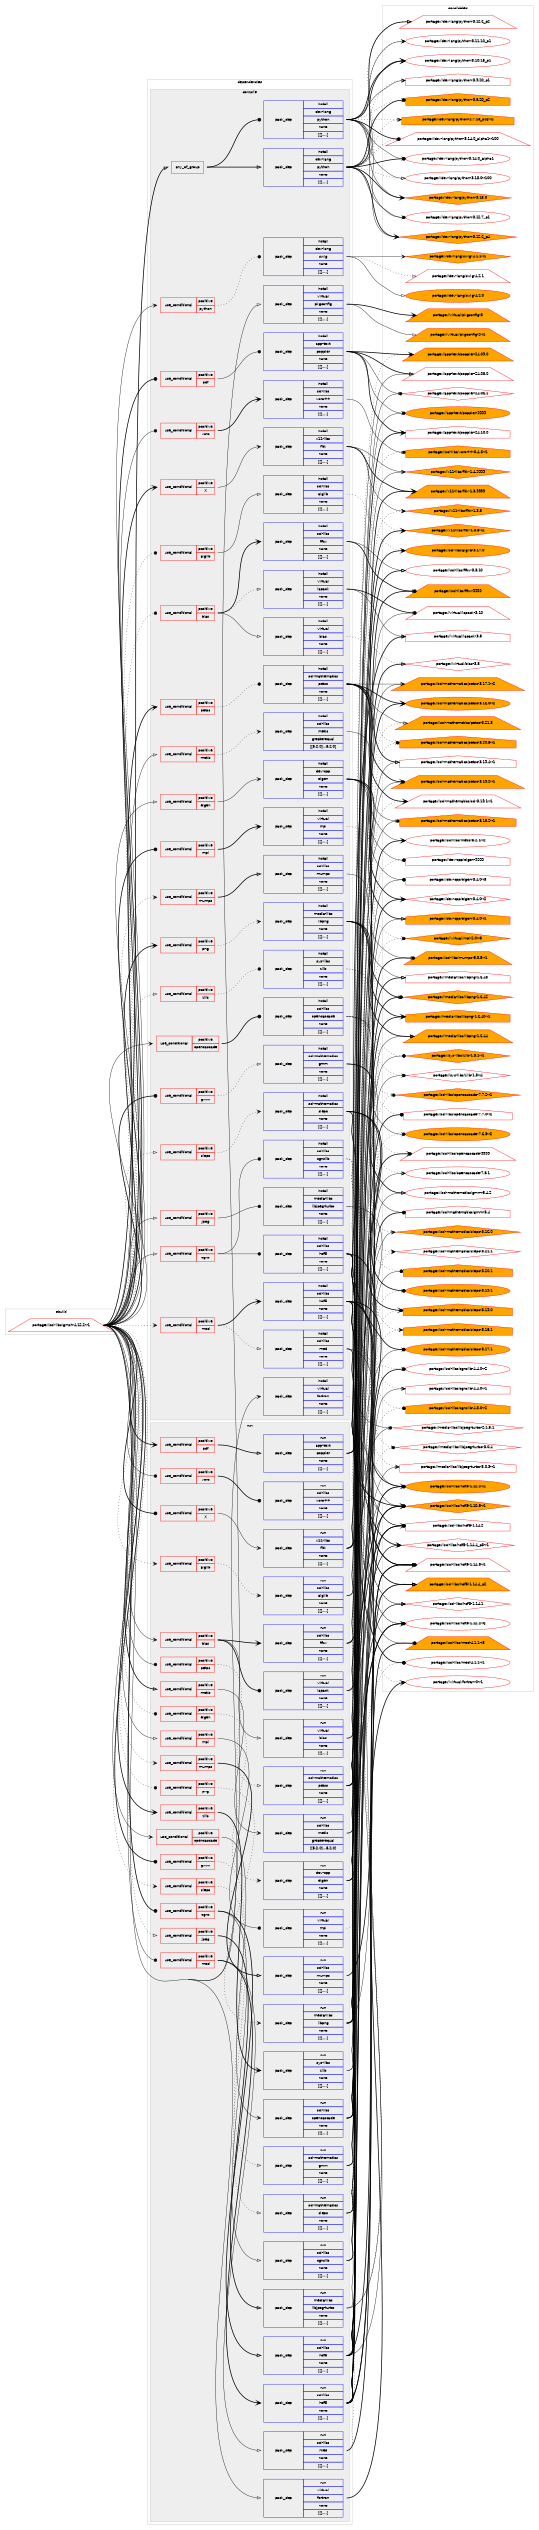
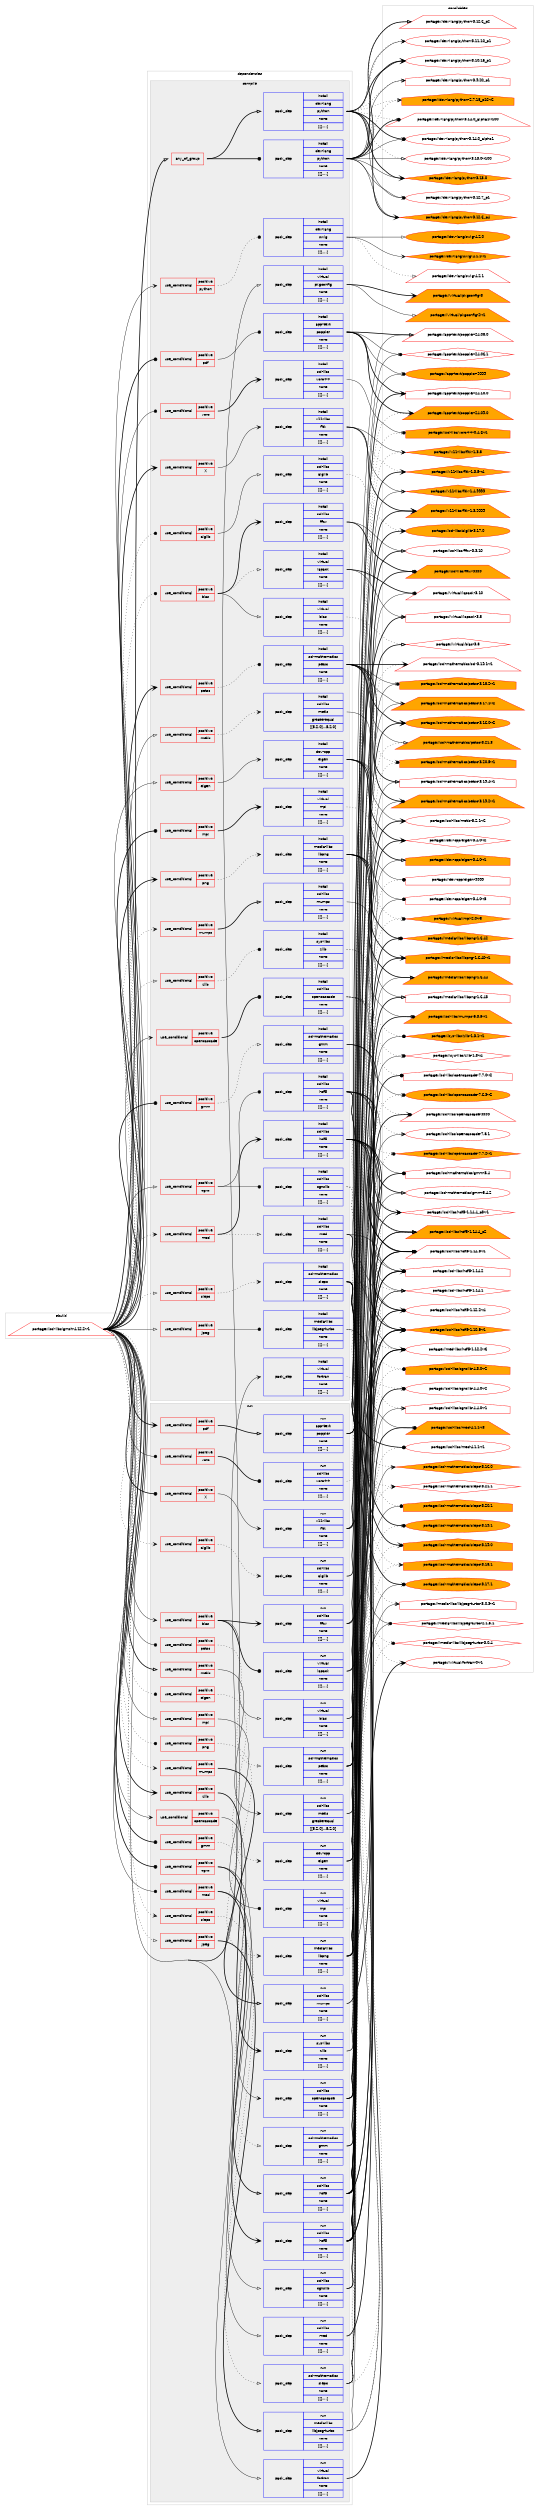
node "portage://dev-lang/python-3.8.20_p2": removed
node "portage://sci-libs/hdf5-1.12.2-r4": fillcolor orange -> white
node "portage://sci-libs/hdf5-1.12.2-r6": label "portage://sci-libs/hdf5-1.12.2-r6" -> "portage://med-libs/hdf5-1.12.2-r6"
